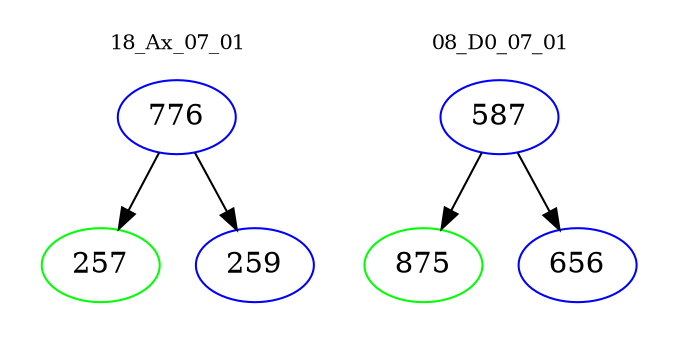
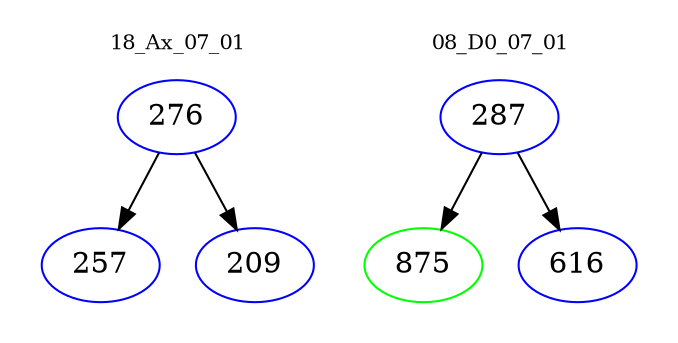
node "776": label "776" -> "276"
node "587": label "587" -> "287"
node "257": color green -> blue
node "259": label "259" -> "209"
node "656": label "656" -> "616"
